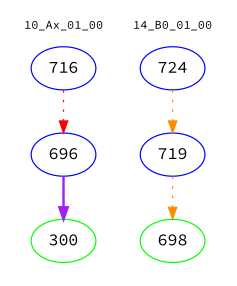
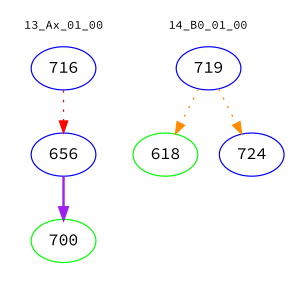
cluster "10_Ax_01_00": label "10_Ax_01_00" -> "13_Ax_01_00"
edge "724" -> "719": reversed
node "696": label "696" -> "656"
node "300": label "300" -> "700"
node "698": label "698" -> "618"
